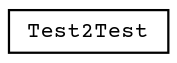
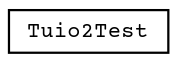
node "Test2Test": label "Test2Test" -> "Tuio2Test"
